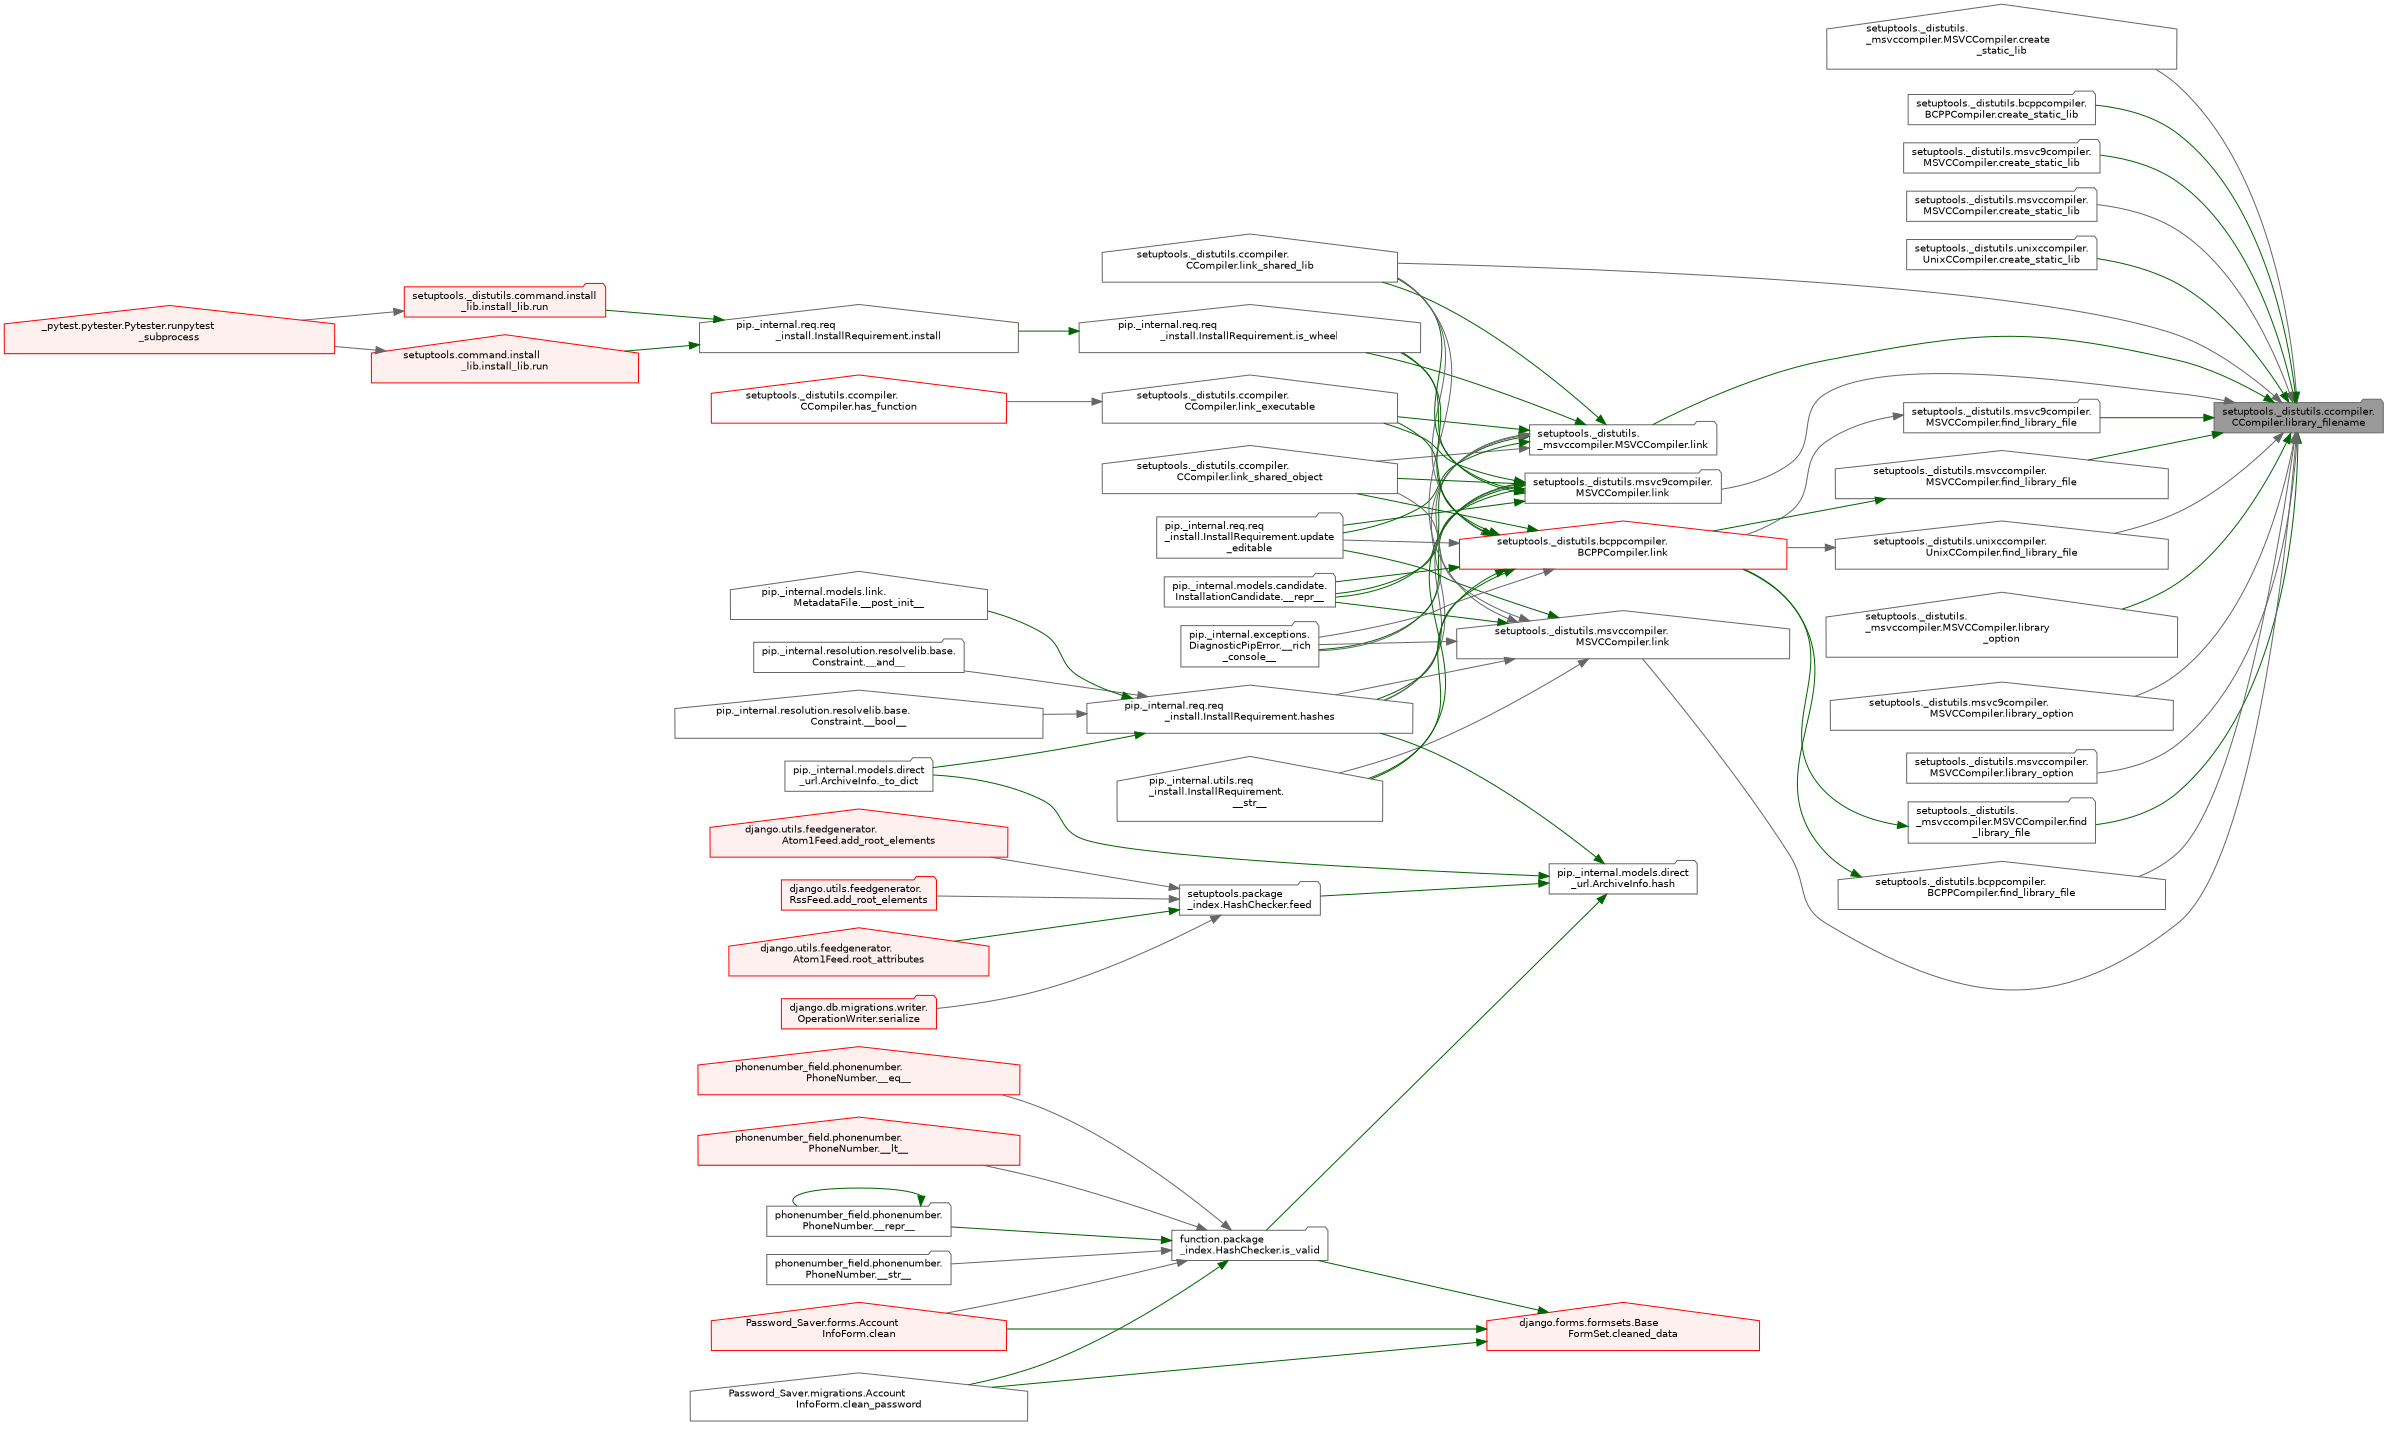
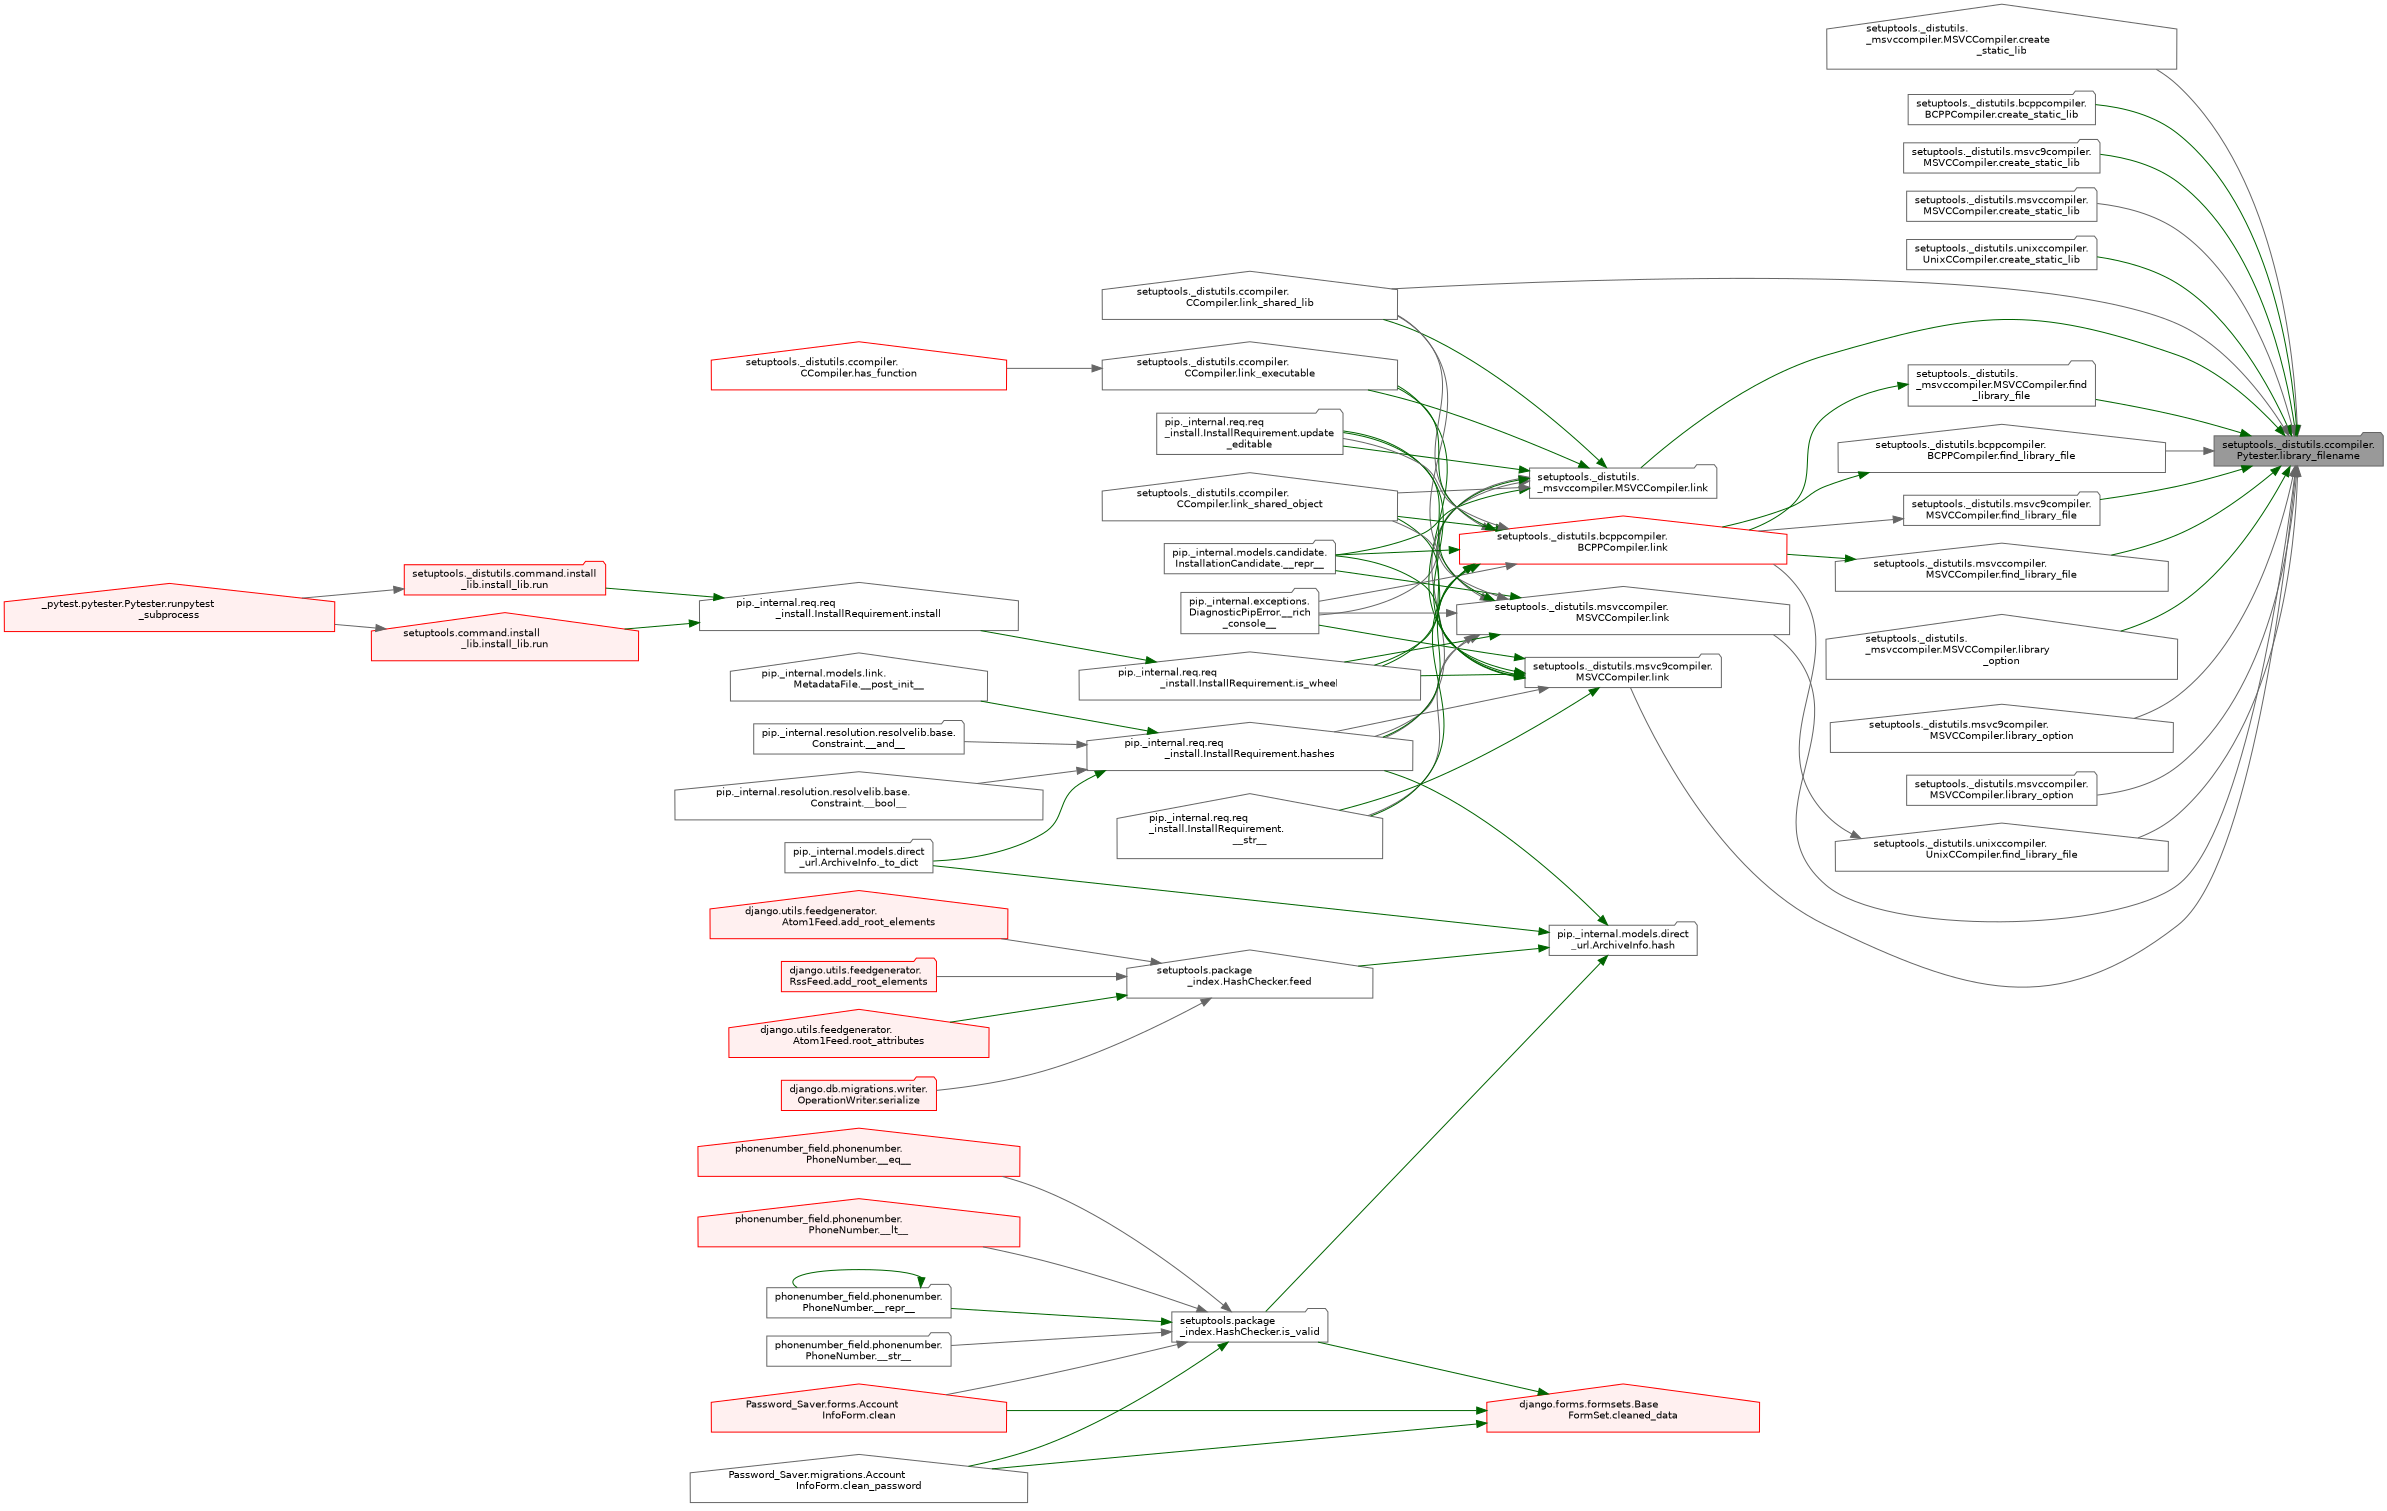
edge "setuptools._distutils.ccompiler. CCompiler.link_shared_lib" -> "setuptools._distutils.msvc9compiler. MSVCCompiler.link": removed
node "setuptools._distutils.ccompiler. CCompiler.library_filename": label "setuptools._distutils.ccompiler. CCompiler.library_filename" -> "setuptools._distutils.ccompiler. Pytester.library_filename"
edge "pip._internal.req.req _install.InstallRequirement.is_wheel" -> "setuptools._distutils.msvccompiler. MSVCCompiler.link": added
node "pip._internal.utils.req _install.InstallRequirement. __str__": label "pip._internal.utils.req _install.InstallRequirement. __str__" -> "pip._internal.req.req _install.InstallRequirement. __str__"
node "setuptools.package _index.HashChecker.feed": shape folder -> house
node "function.package _index.HashChecker.is_valid": label "function.package _index.HashChecker.is_valid" -> "setuptools.package _index.HashChecker.is_valid"
